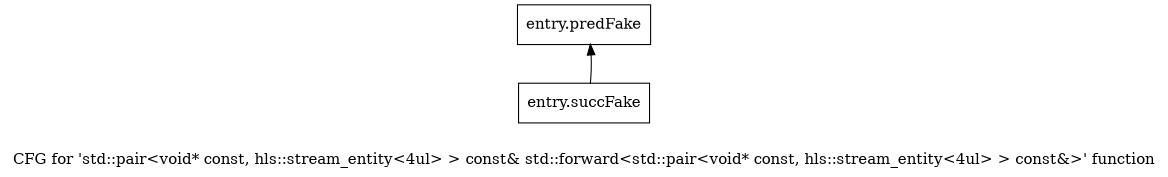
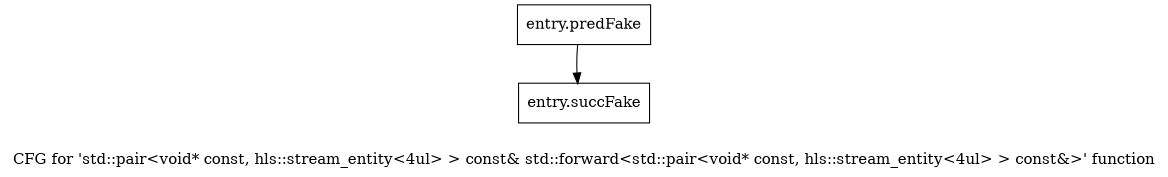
edge "entry.succFake" -> "entry.predFake": reversed
